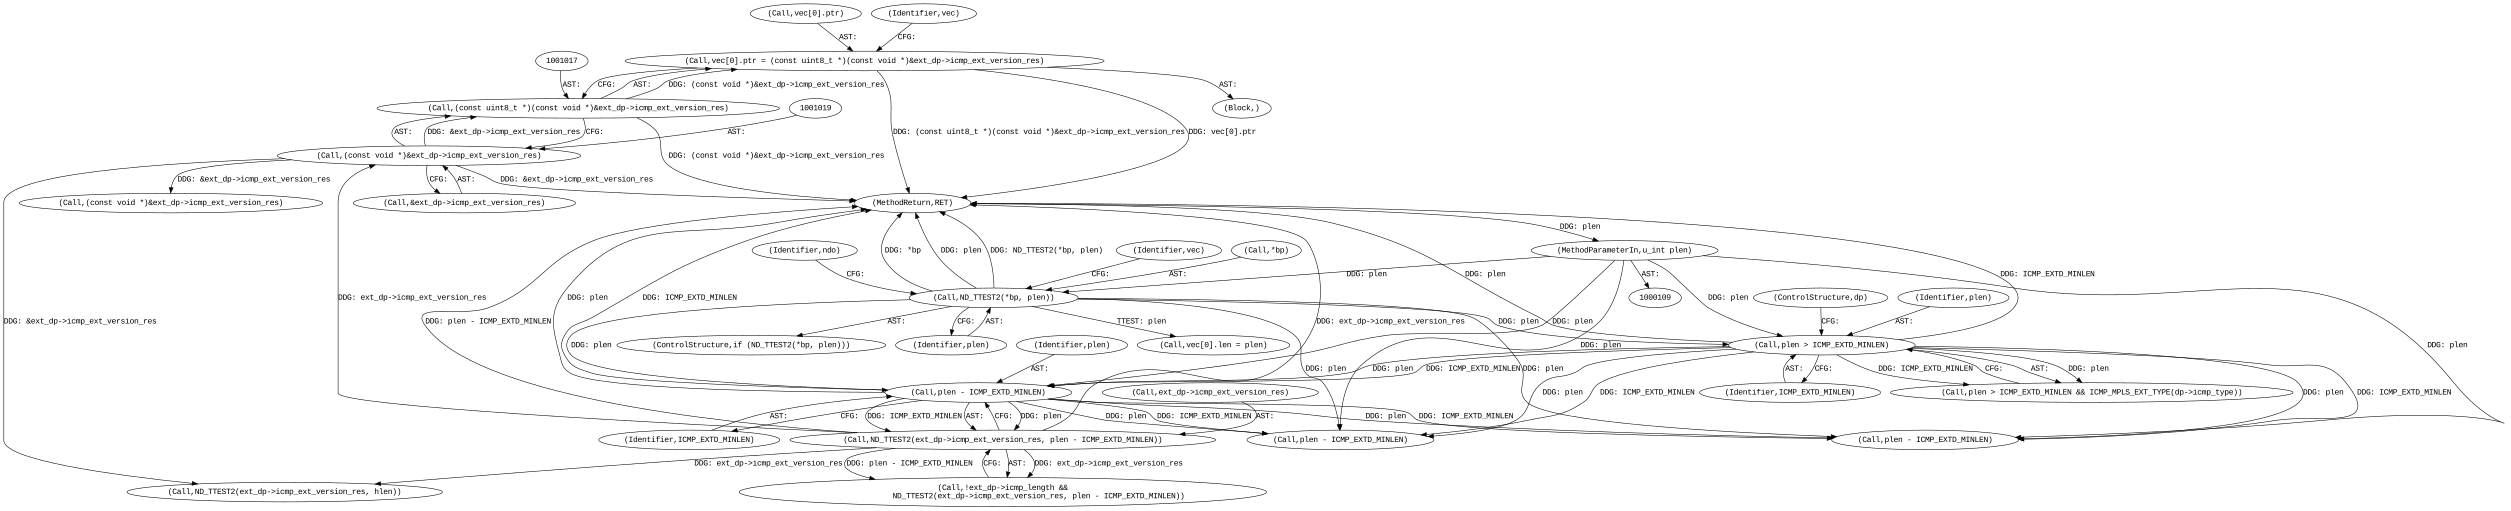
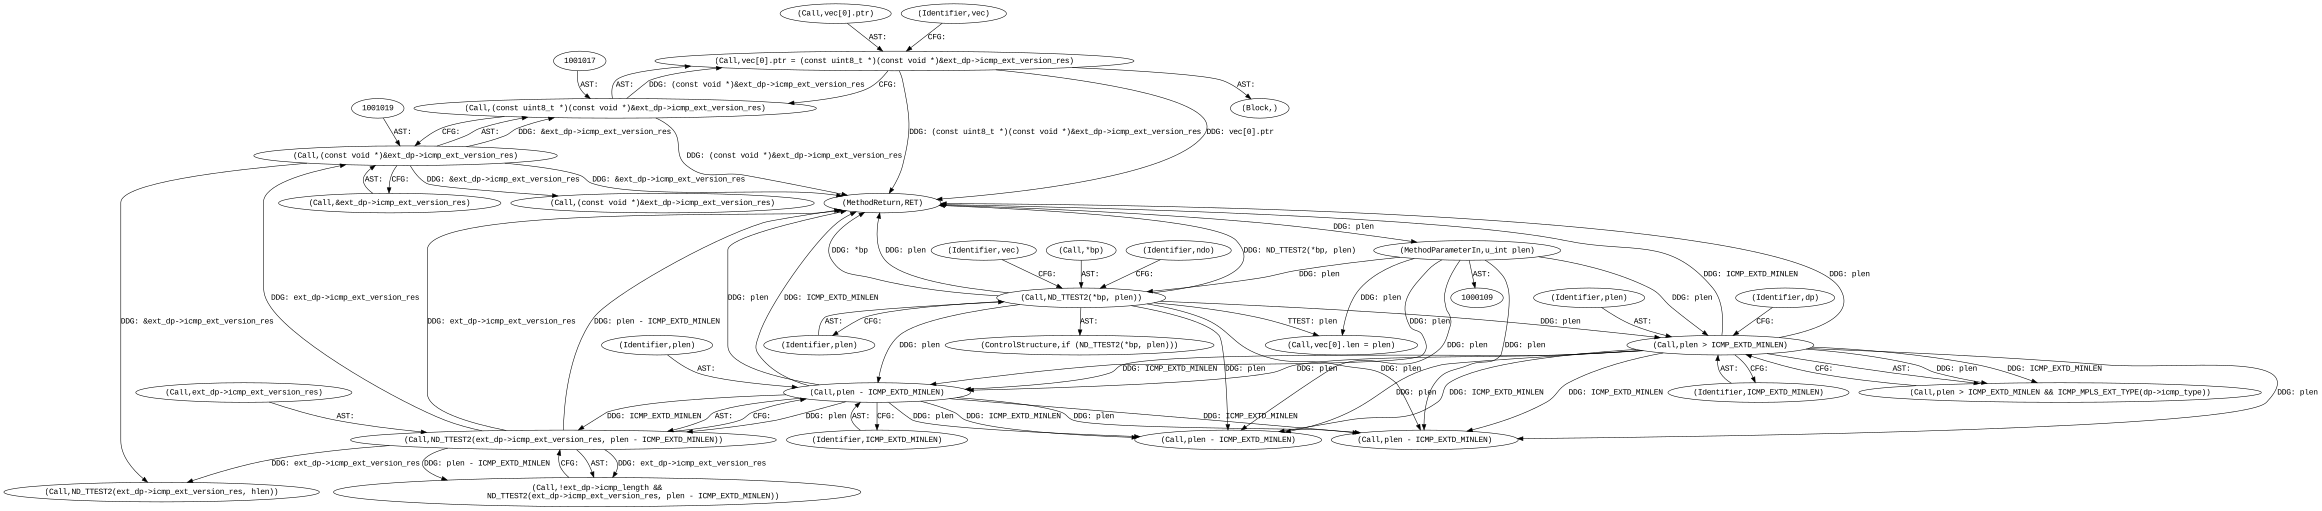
edge "(MethodParameterIn,u_int plen)" -> "(Call,vec[0].len = plen)": added, label "DDG: plen"
node "(ControlStructure,dp)": label "(ControlStructure,dp)" -> "(Identifier,dp)"
